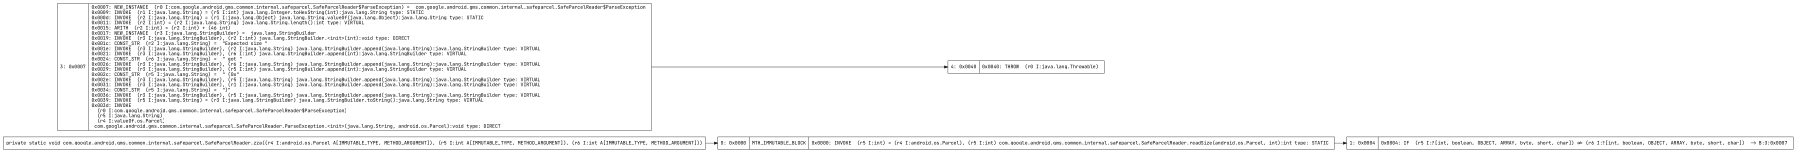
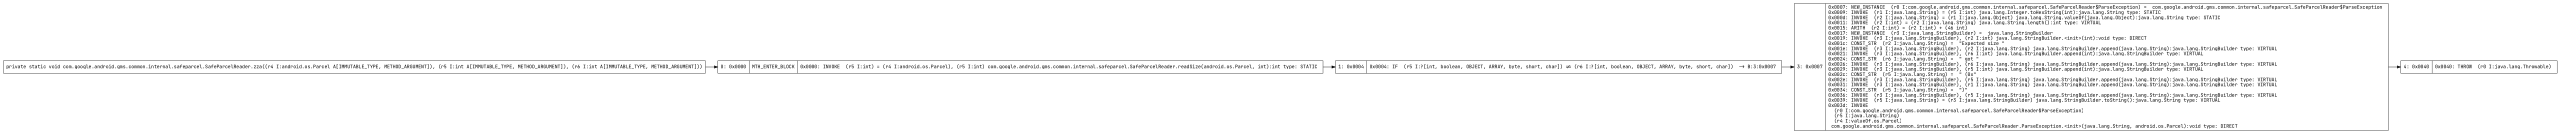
edge "1: 0x0004" -> "3: 0x0007": added
node "0: 0x0000": text "MTH_IMMUTABLE_BLOCK" -> "MTH_ENTER_BLOCK"
